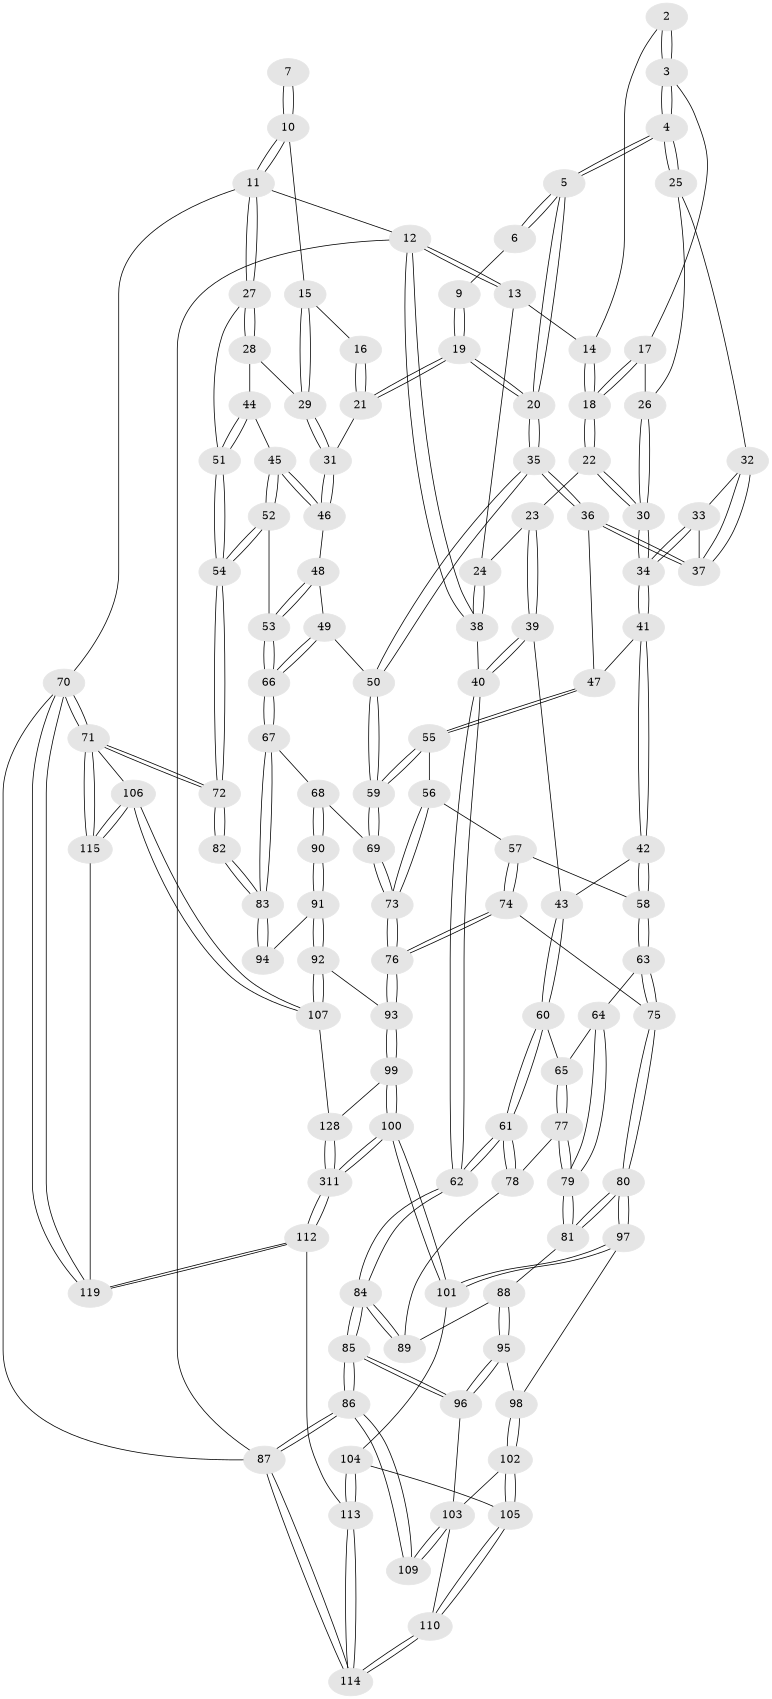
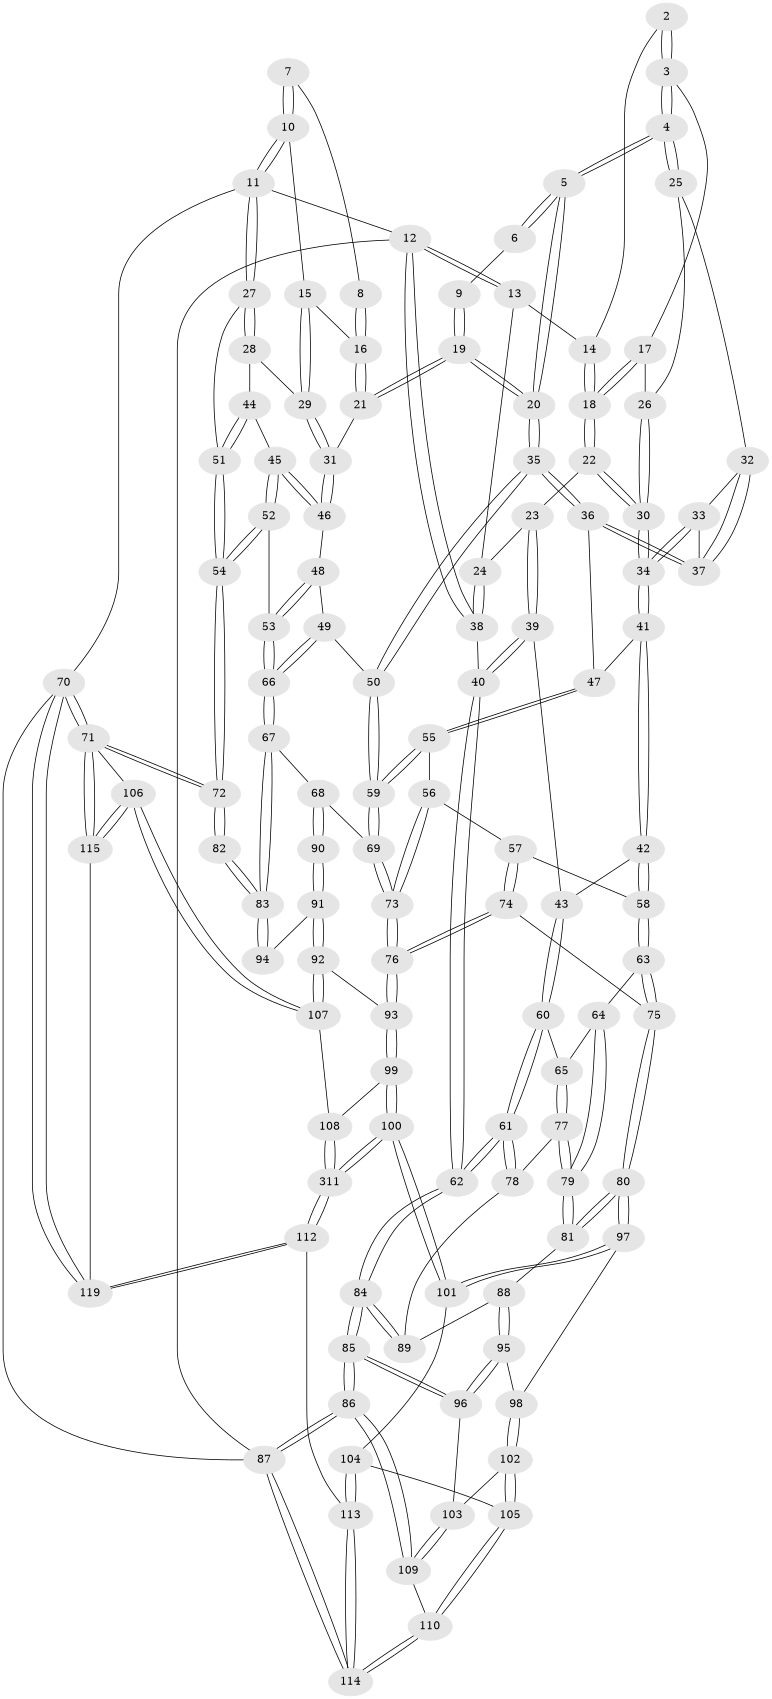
node "8": added
node "128": label "128" -> "108"
edge "103" -- "110": now "109" -- "110"
